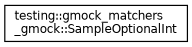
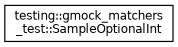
node "testing::gmock_matchers _gmock::SampleOptionalInt": label "testing::gmock_matchers _gmock::SampleOptionalInt" -> "testing::gmock_matchers _test::SampleOptionalInt"
